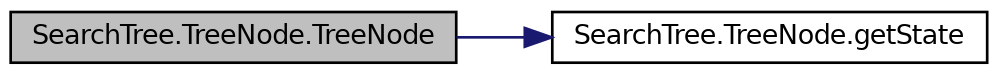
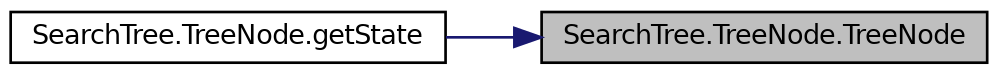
edge "SearchTree.TreeNode.TreeNode" -> "SearchTree.TreeNode.getState": reversed
